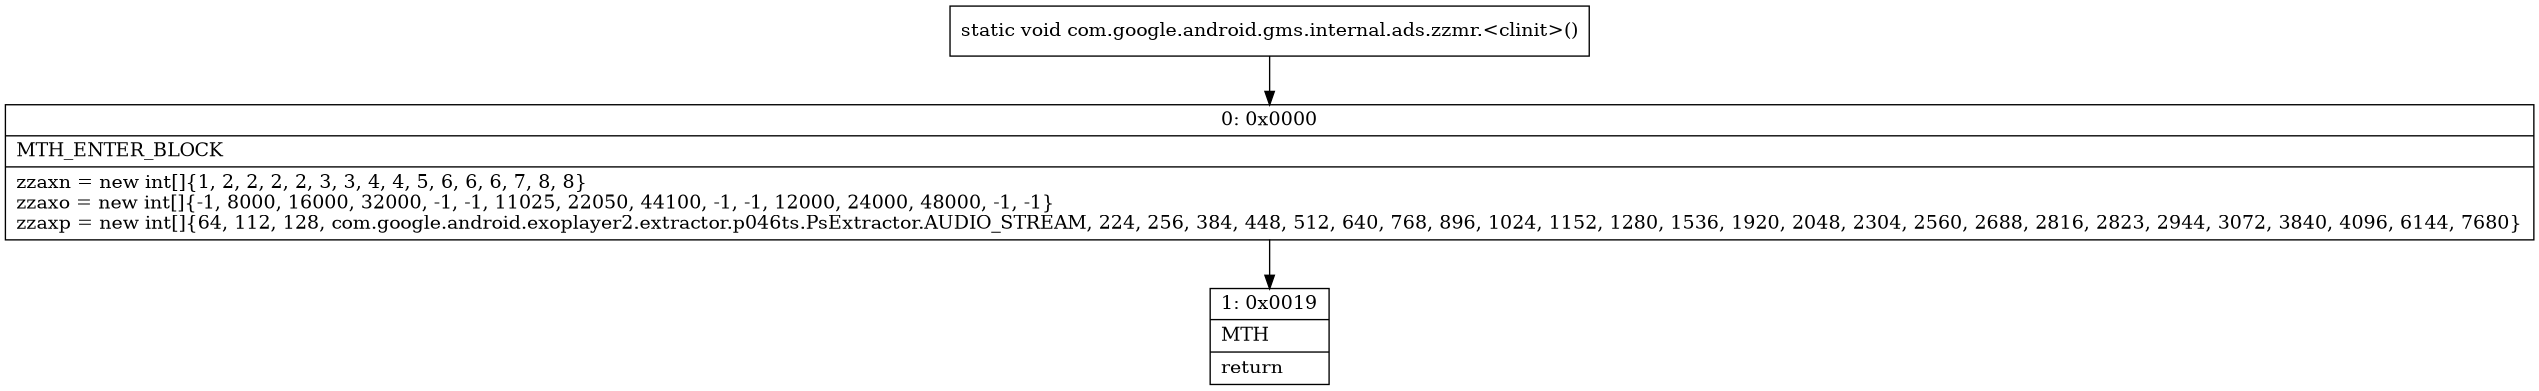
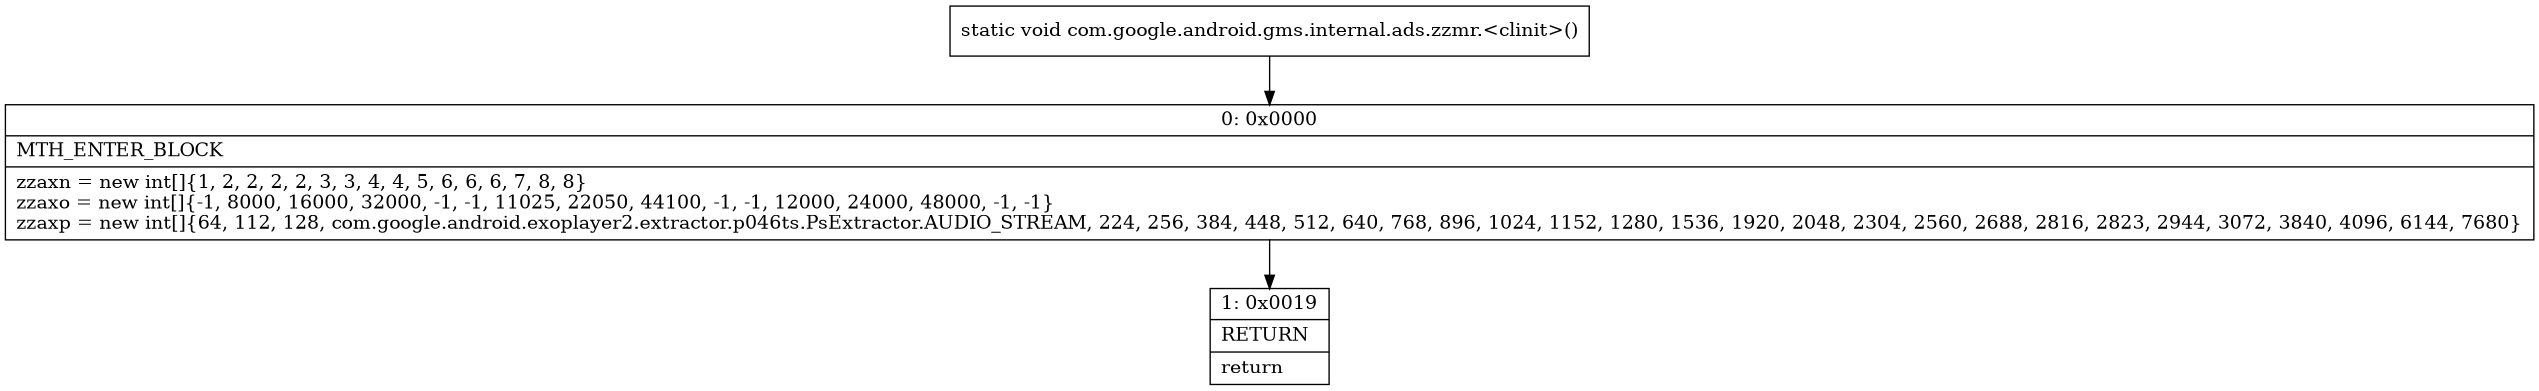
node "1: 0x0019": text "MTH" -> "RETURN"
